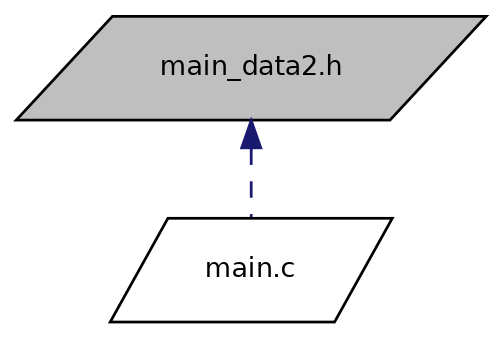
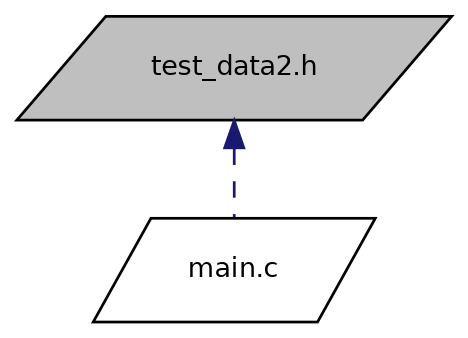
node "main_data2.h": label "main_data2.h" -> "test_data2.h"
